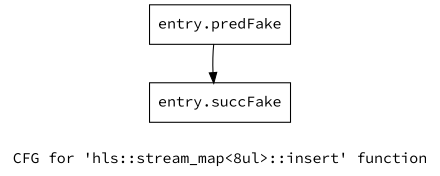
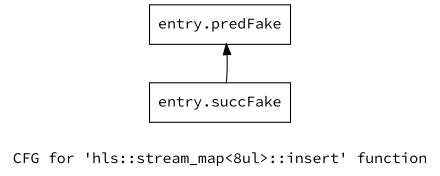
edge "entry.predFake" -> "entry.succFake": reversed
